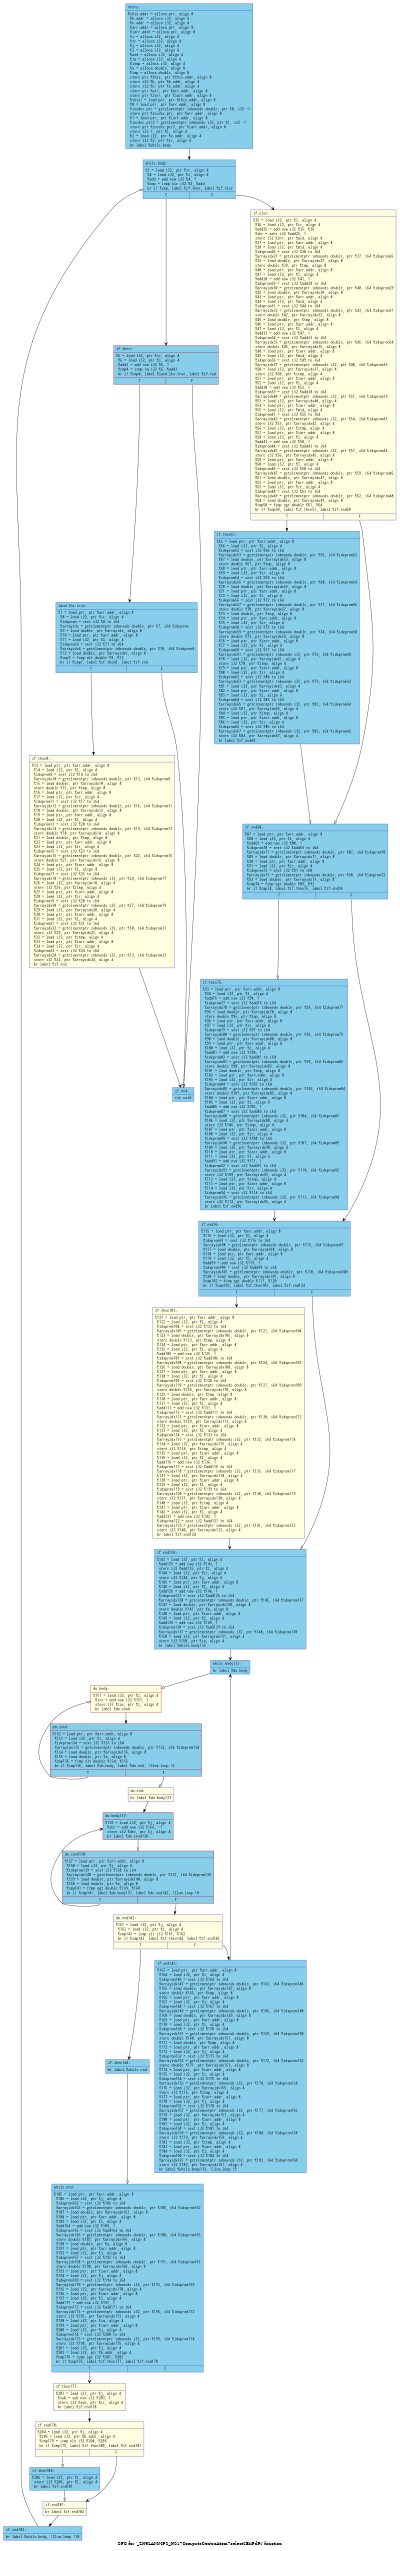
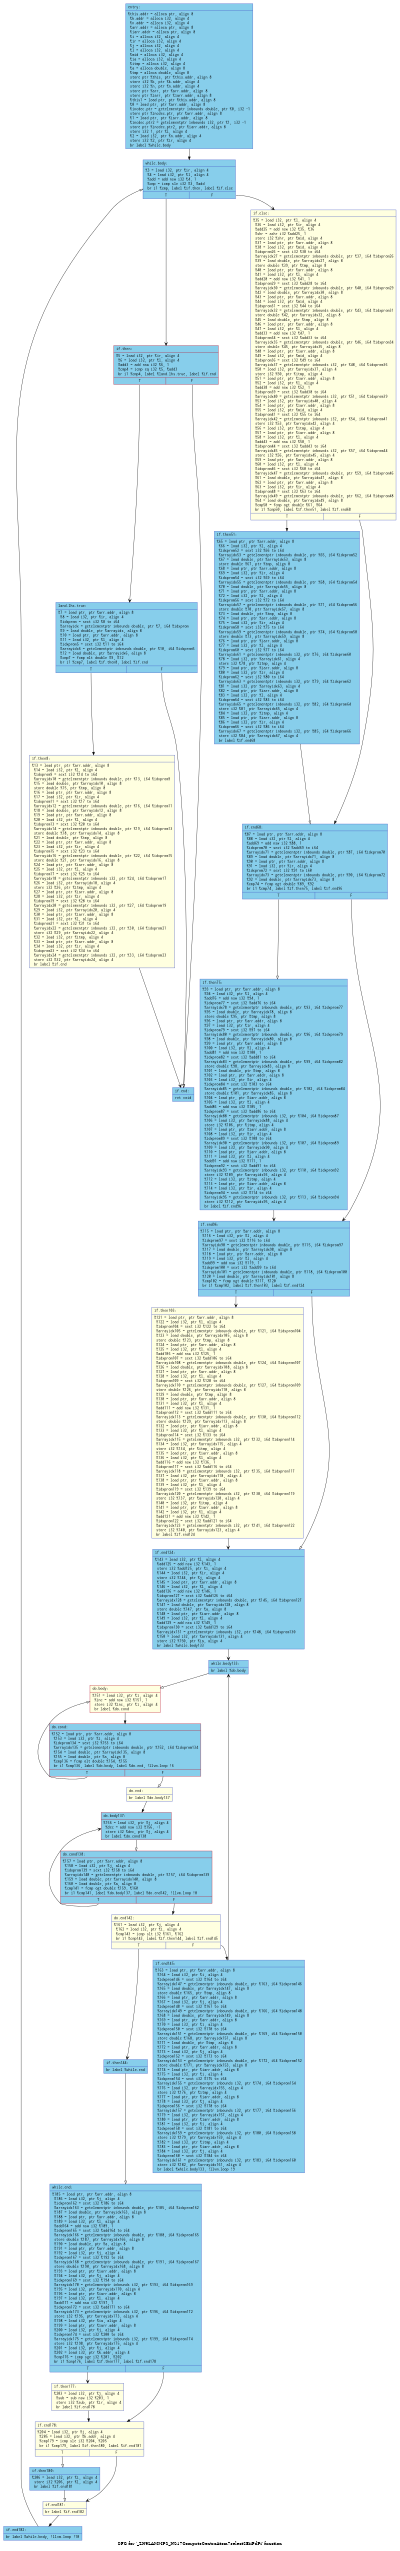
edge "if.else:" -> "if.end68:": arrowhead onormal -> normal
edge "while.end:" -> "if.end178:": added
